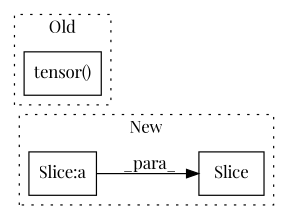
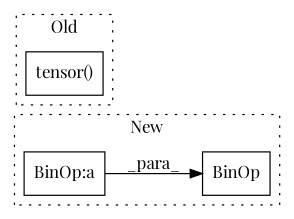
node "Slice:a": label "Slice:a" -> "BinOp:a"
node "Slice": label "Slice" -> "BinOp"
